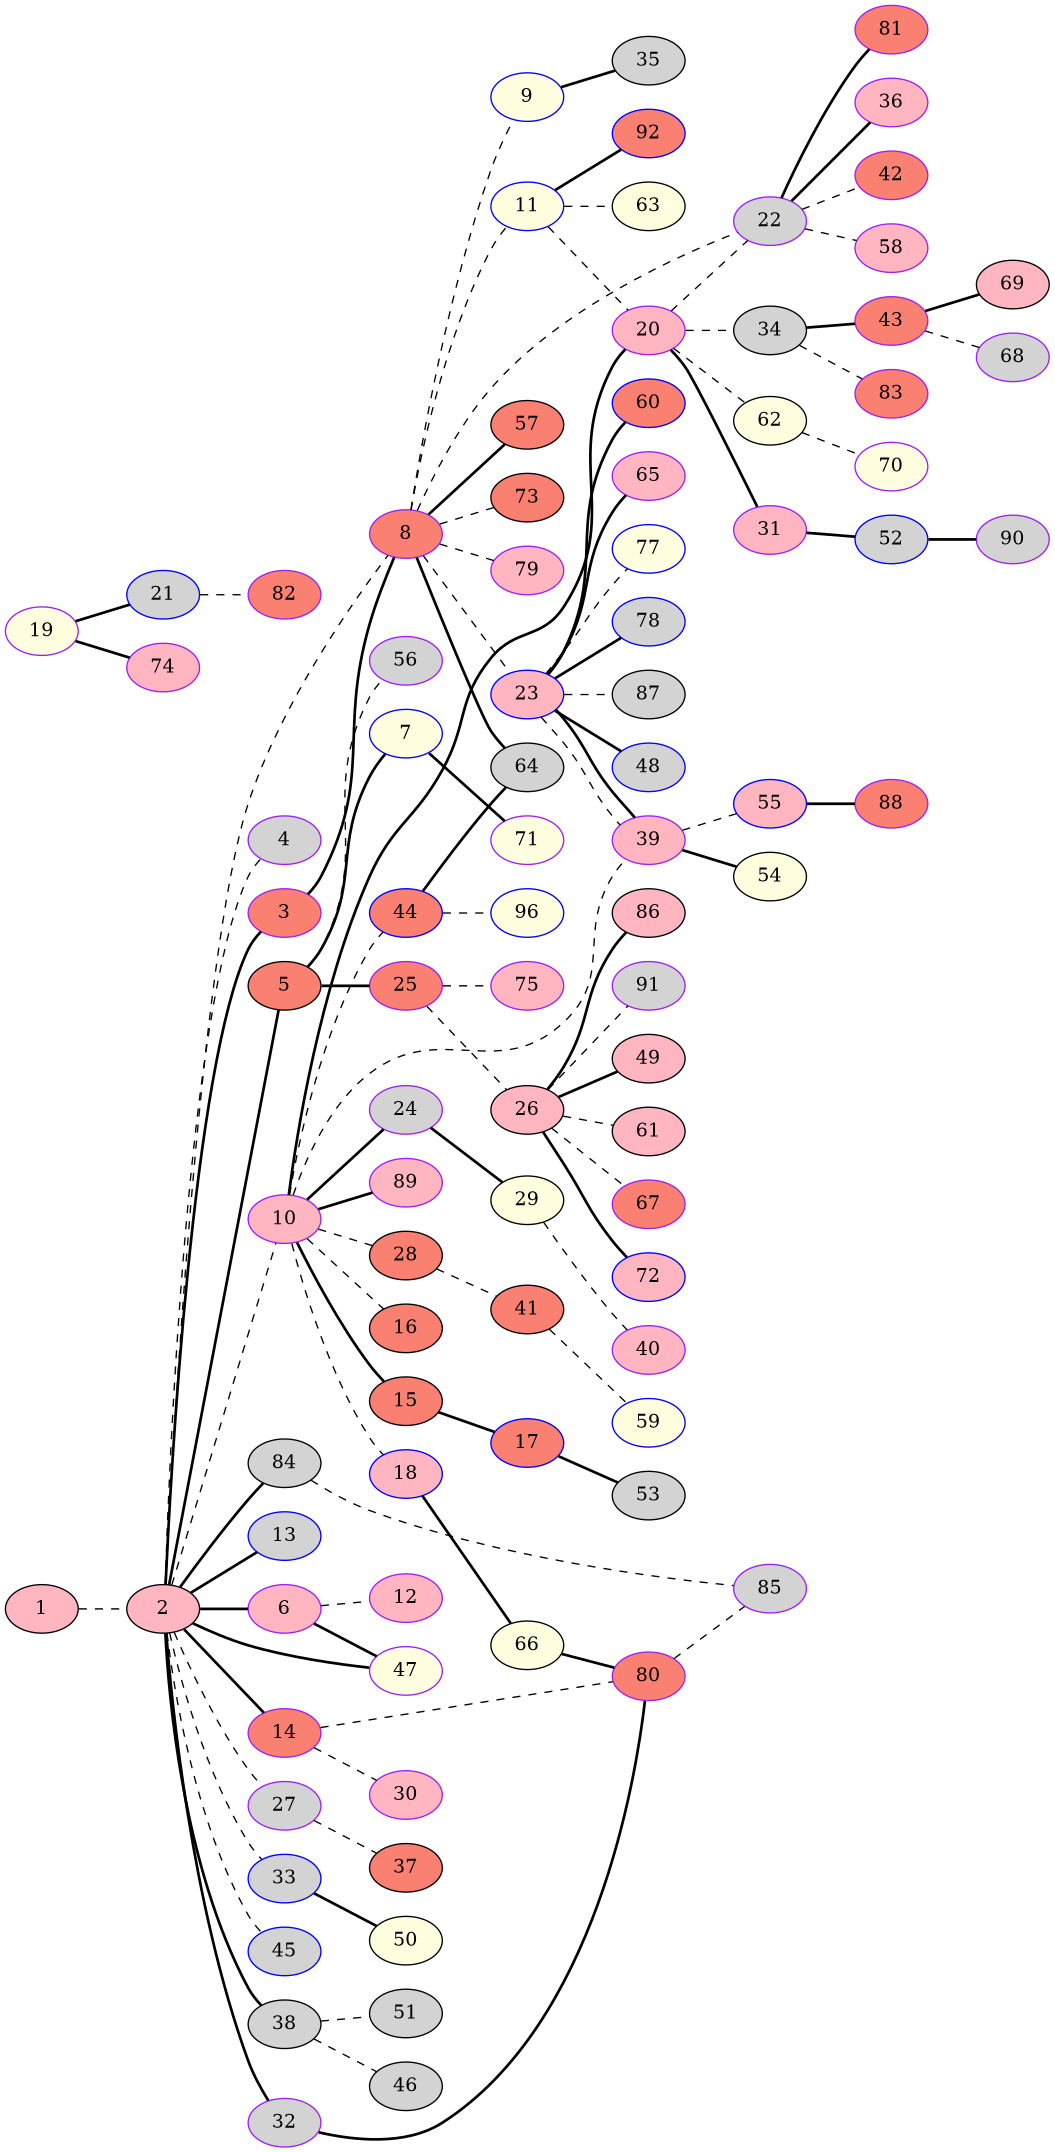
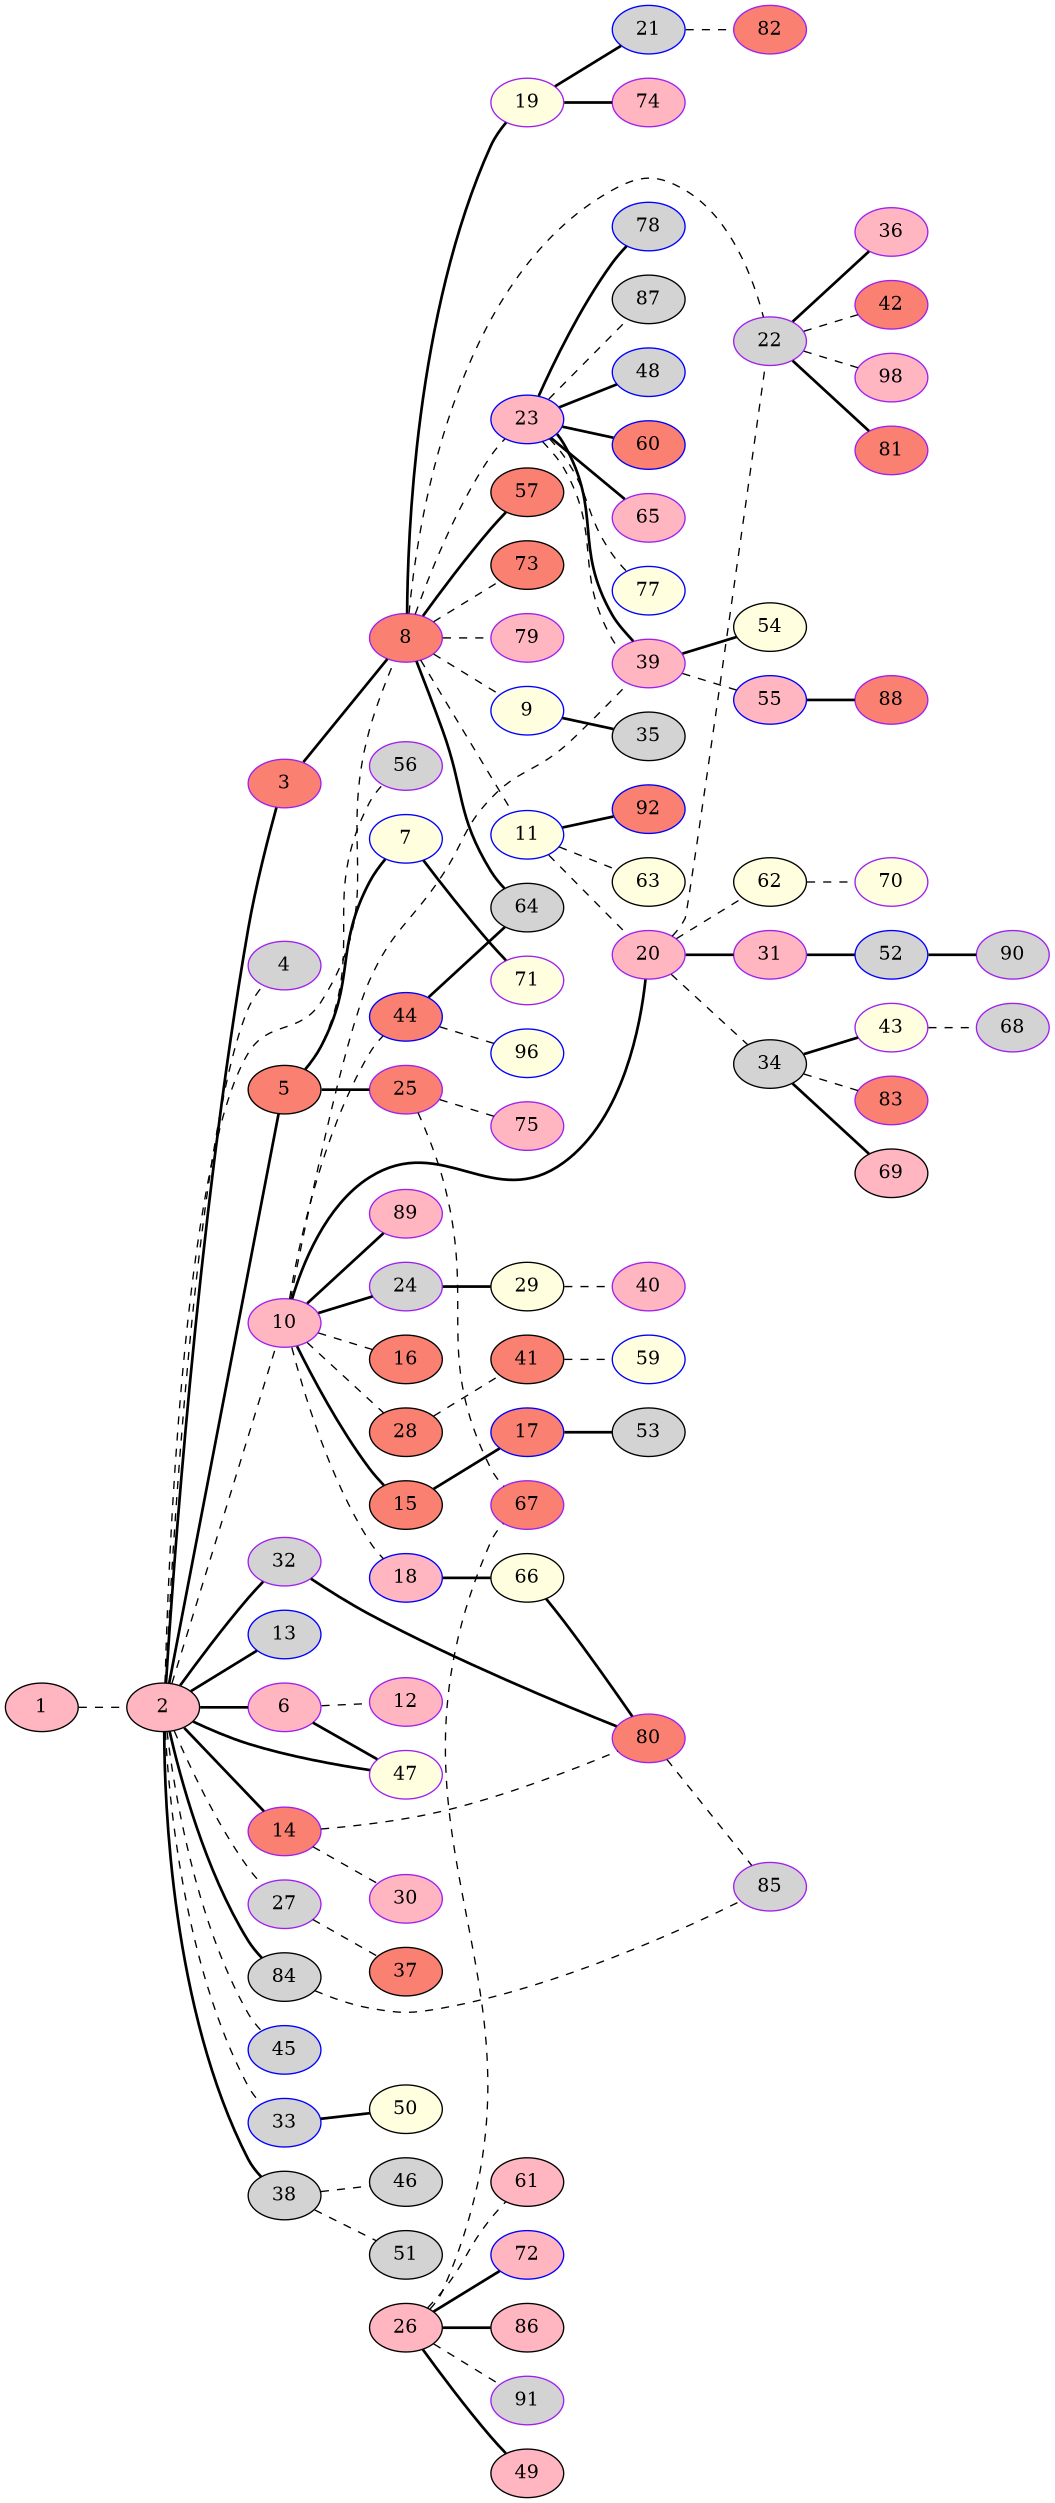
node "58": label "58" -> "98"
edge "69" -- "43": now "69" -- "34"
node "43": fillcolor salmon -> lightyellow
edge "19" -- "8": added
edge "25" -- "26": now "25" -- "67"
